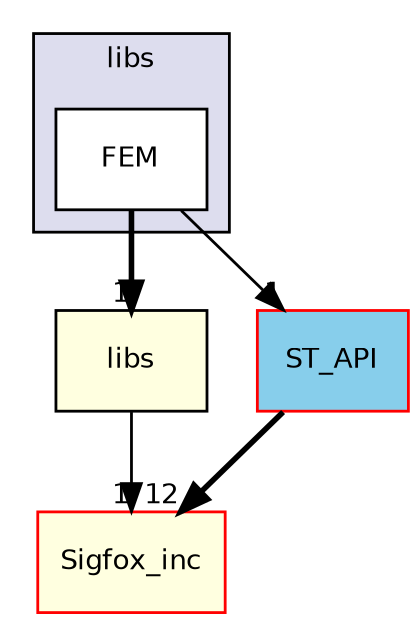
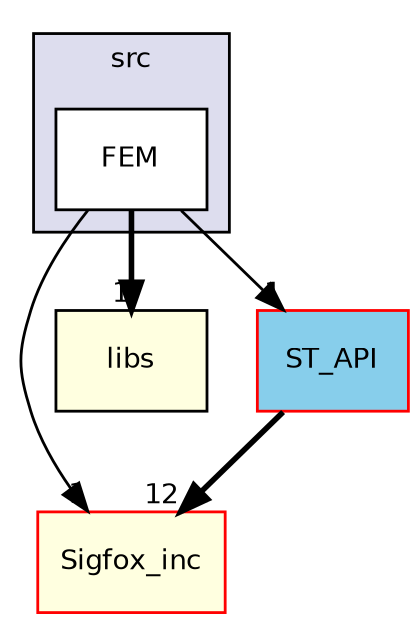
cluster "libs": label "libs" -> "src"
edge "libs" -> "Sigfox_inc": now "FEM" -> "Sigfox_inc"
